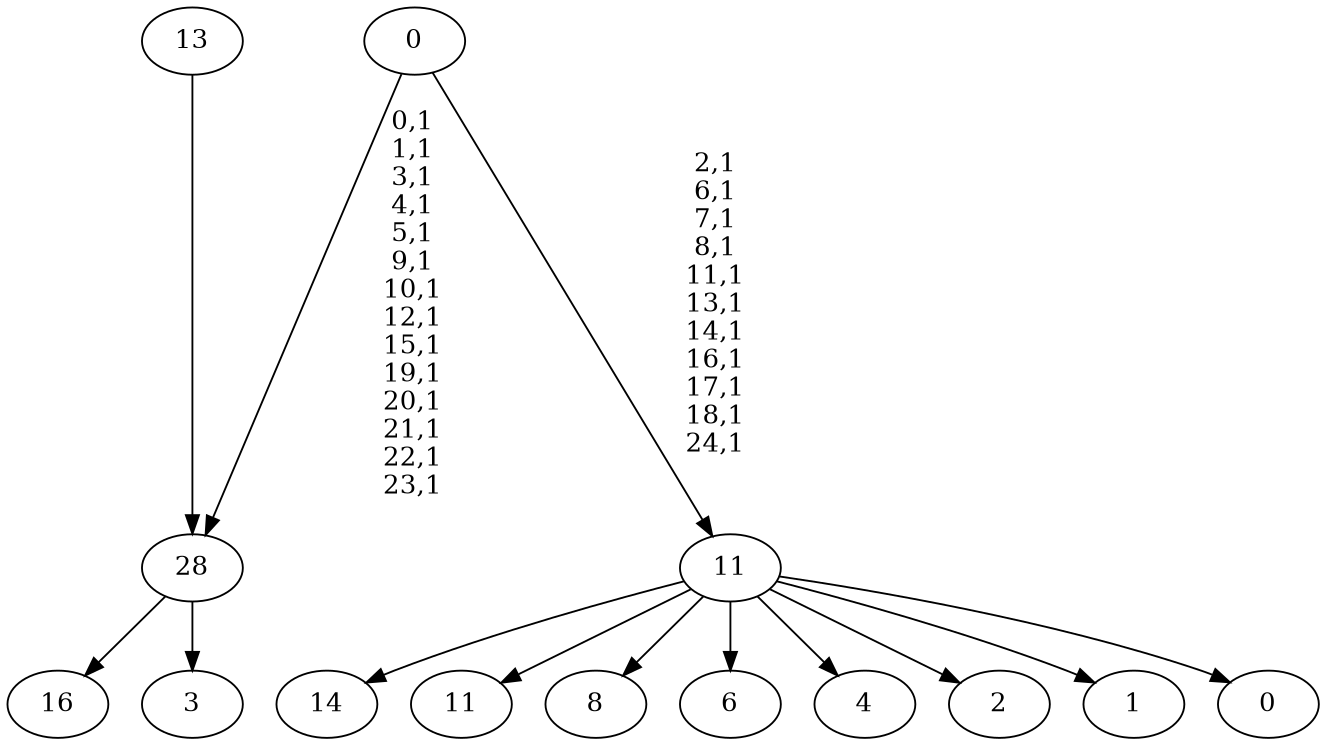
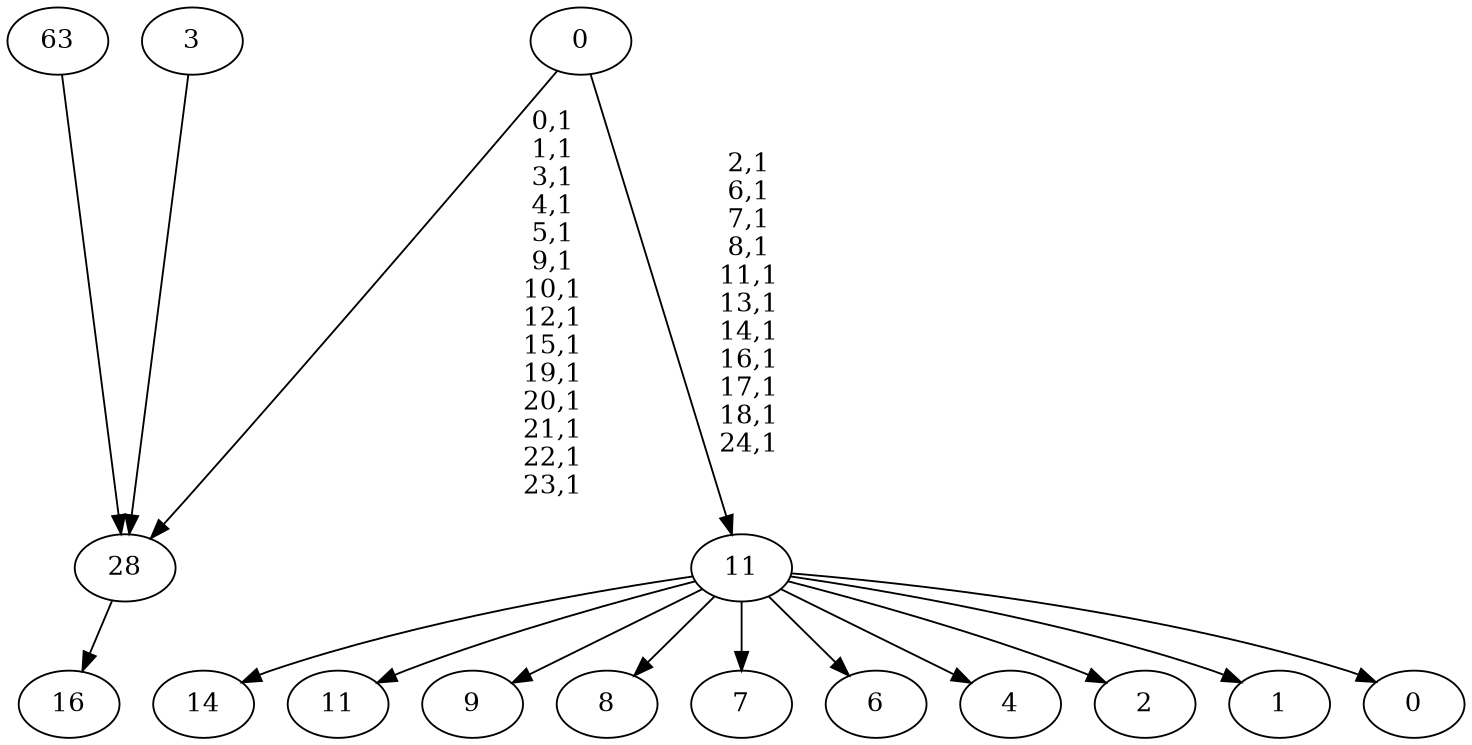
node "13": label "13" -> "63"
edge "28" -> "3": reversed
node "9": added
node "7": added
